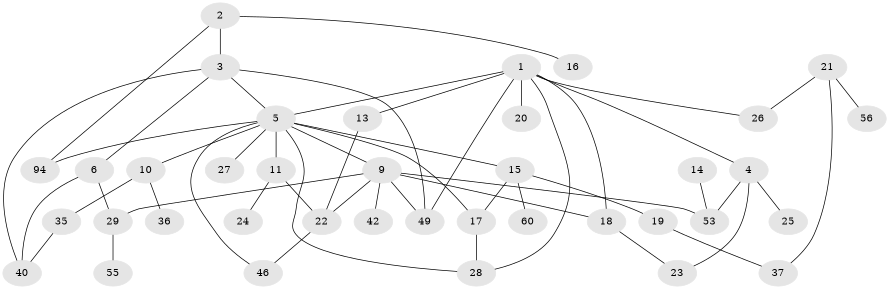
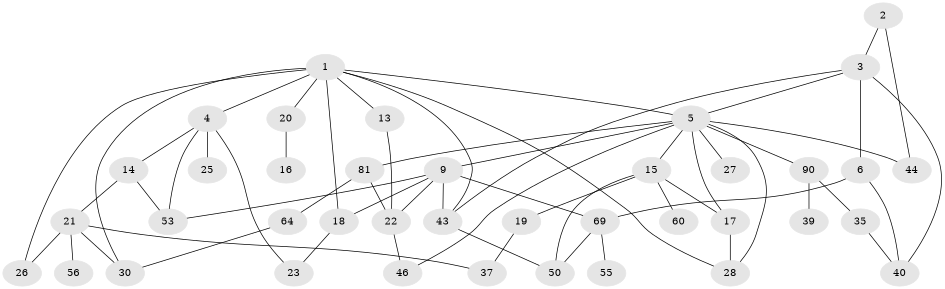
edge "2" -- "16": now "20" -- "16"
edge "4" -- "14": added
node "94": label "94" -> "44"
node "10": label "10" -> "90"
node "11": label "11" -> "81"
edge "14" -- "21": added
node "29": label "29" -> "69"
node "36": label "36" -> "39"
node "24": label "24" -> "64"
node "42": removed
node "49": label "49" -> "43"
node "30": added
node "50": added
